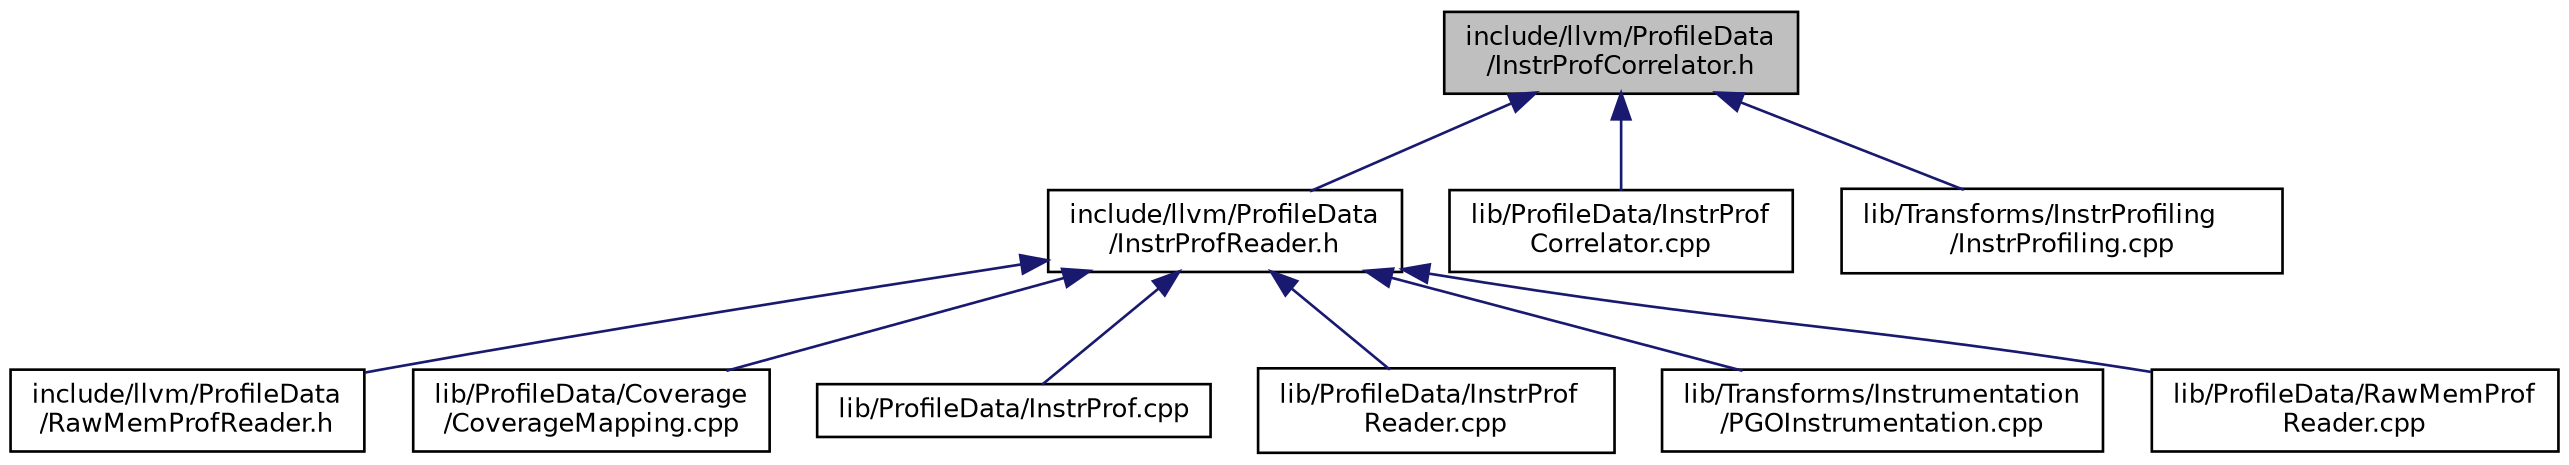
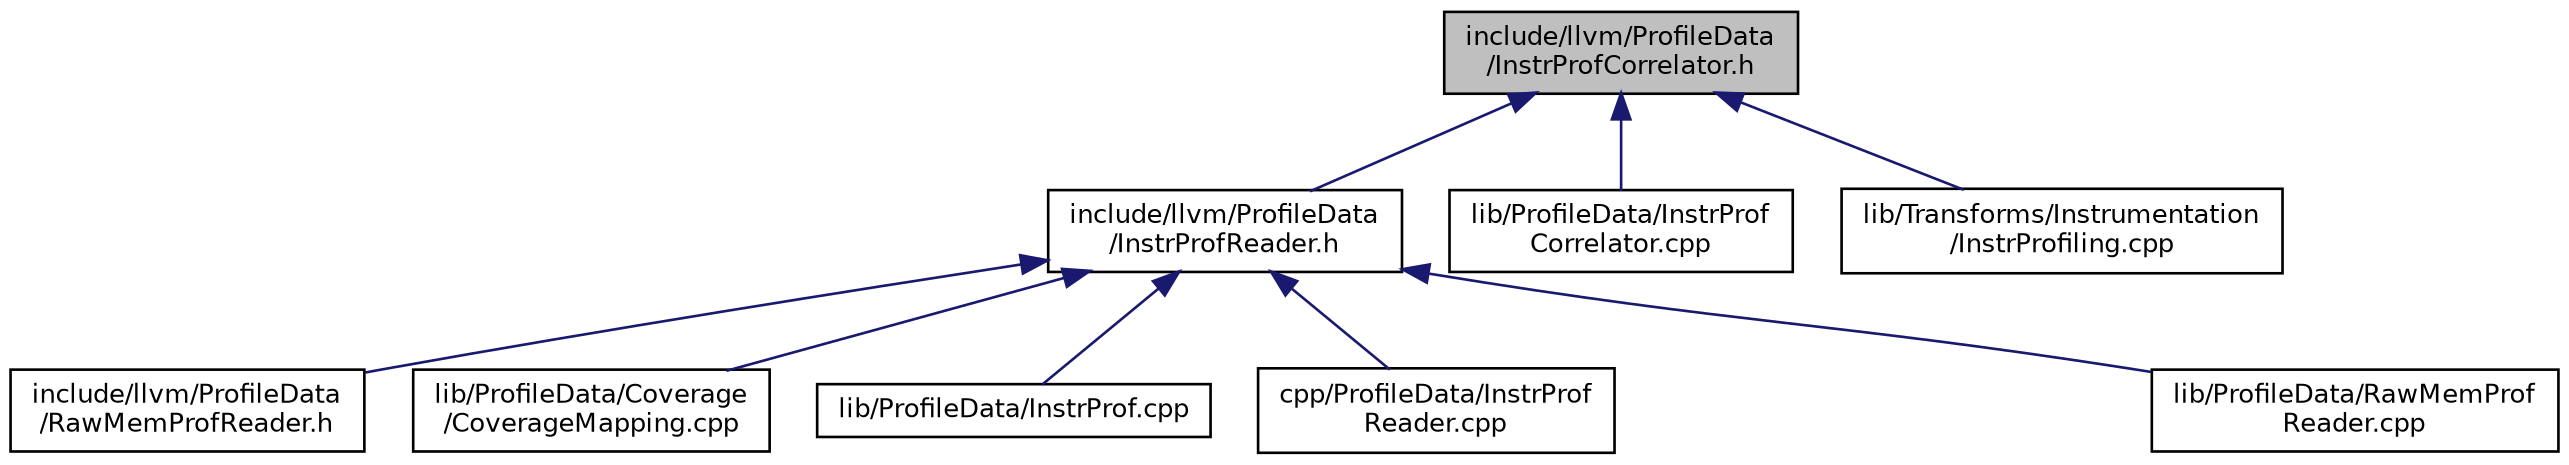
node "lib/Transforms/InstrProfiling /InstrProfiling.cpp": label "lib/Transforms/InstrProfiling /InstrProfiling.cpp" -> "lib/Transforms/Instrumentation /InstrProfiling.cpp"
node "lib/ProfileData/InstrProf Reader.cpp": label "lib/ProfileData/InstrProf Reader.cpp" -> "cpp/ProfileData/InstrProf Reader.cpp"
node "lib/Transforms/Instrumentation /PGOInstrumentation.cpp": removed
